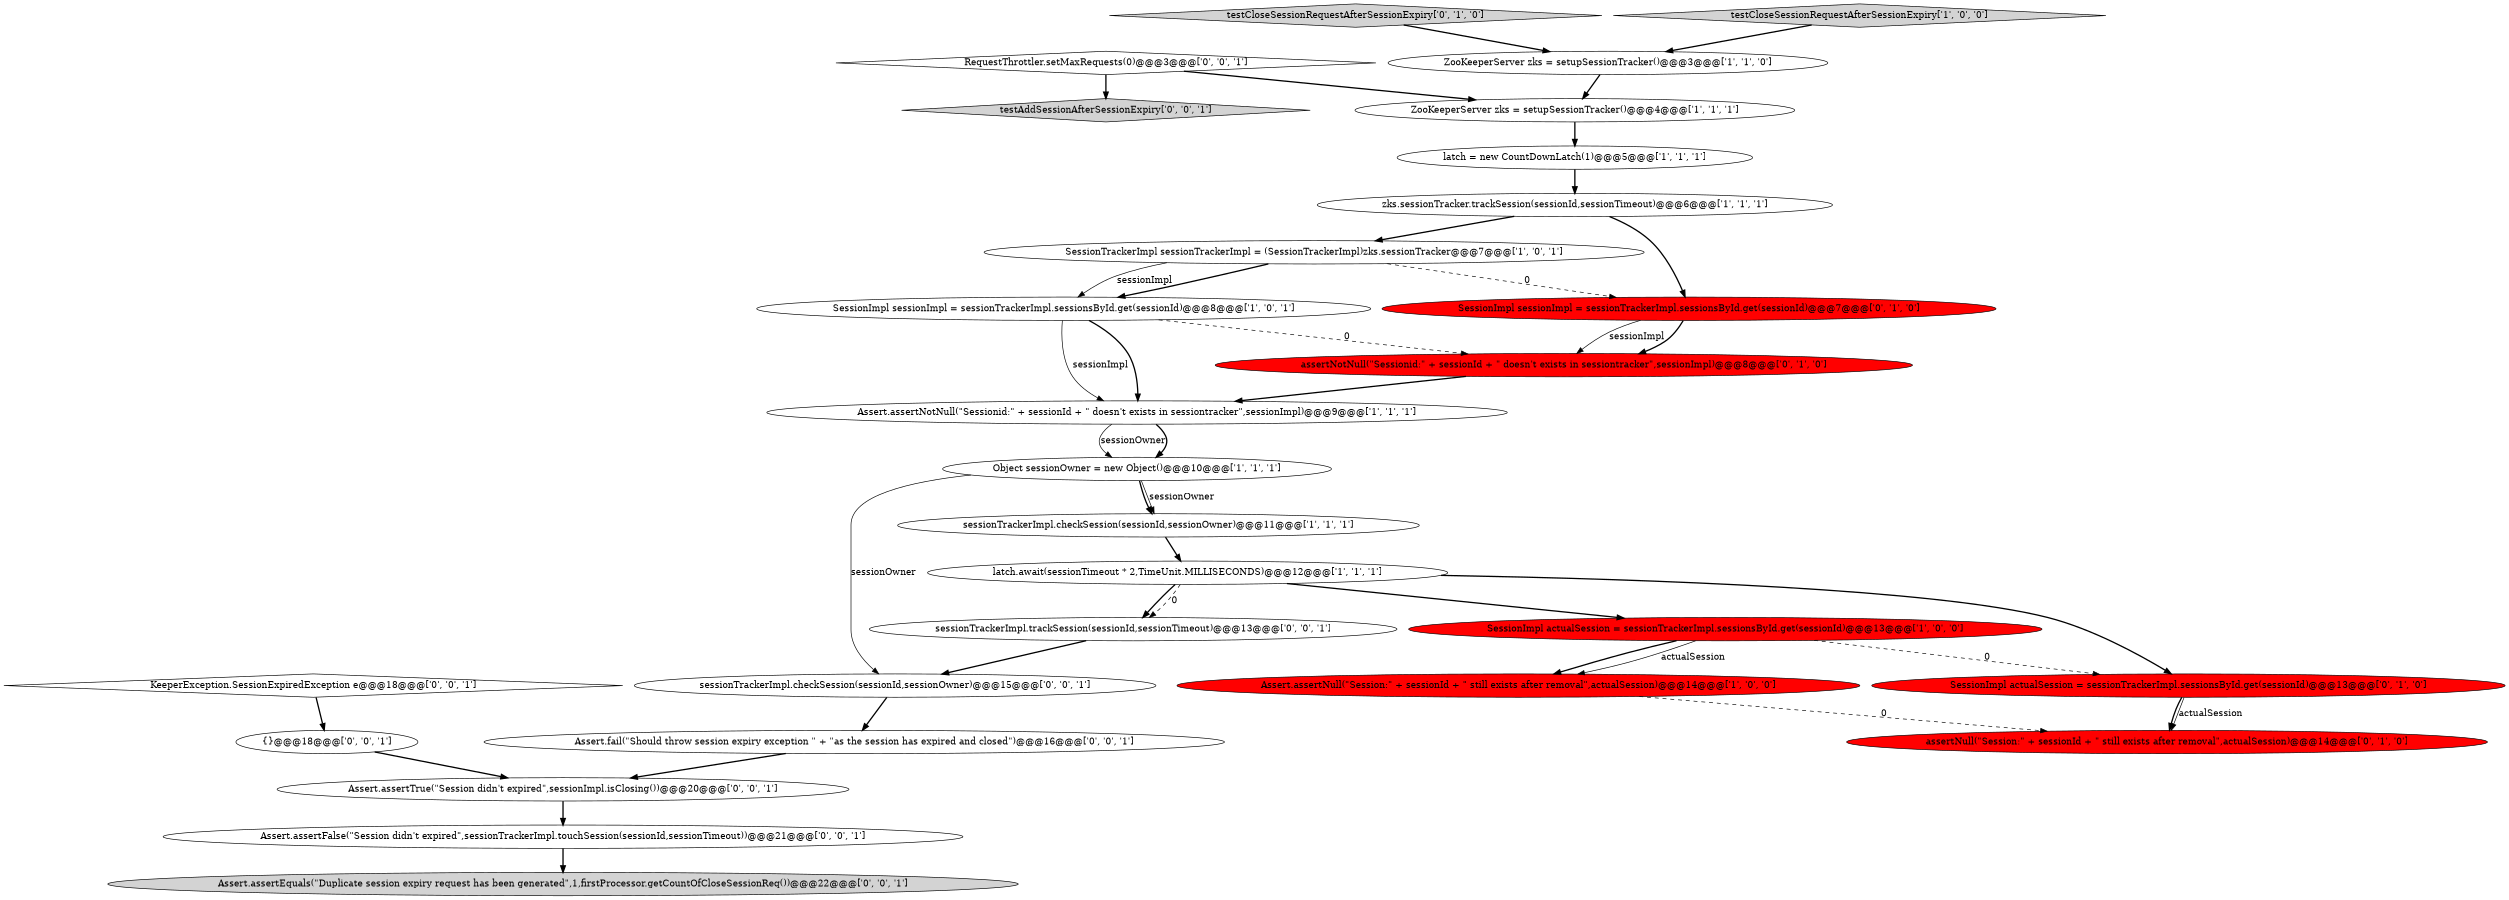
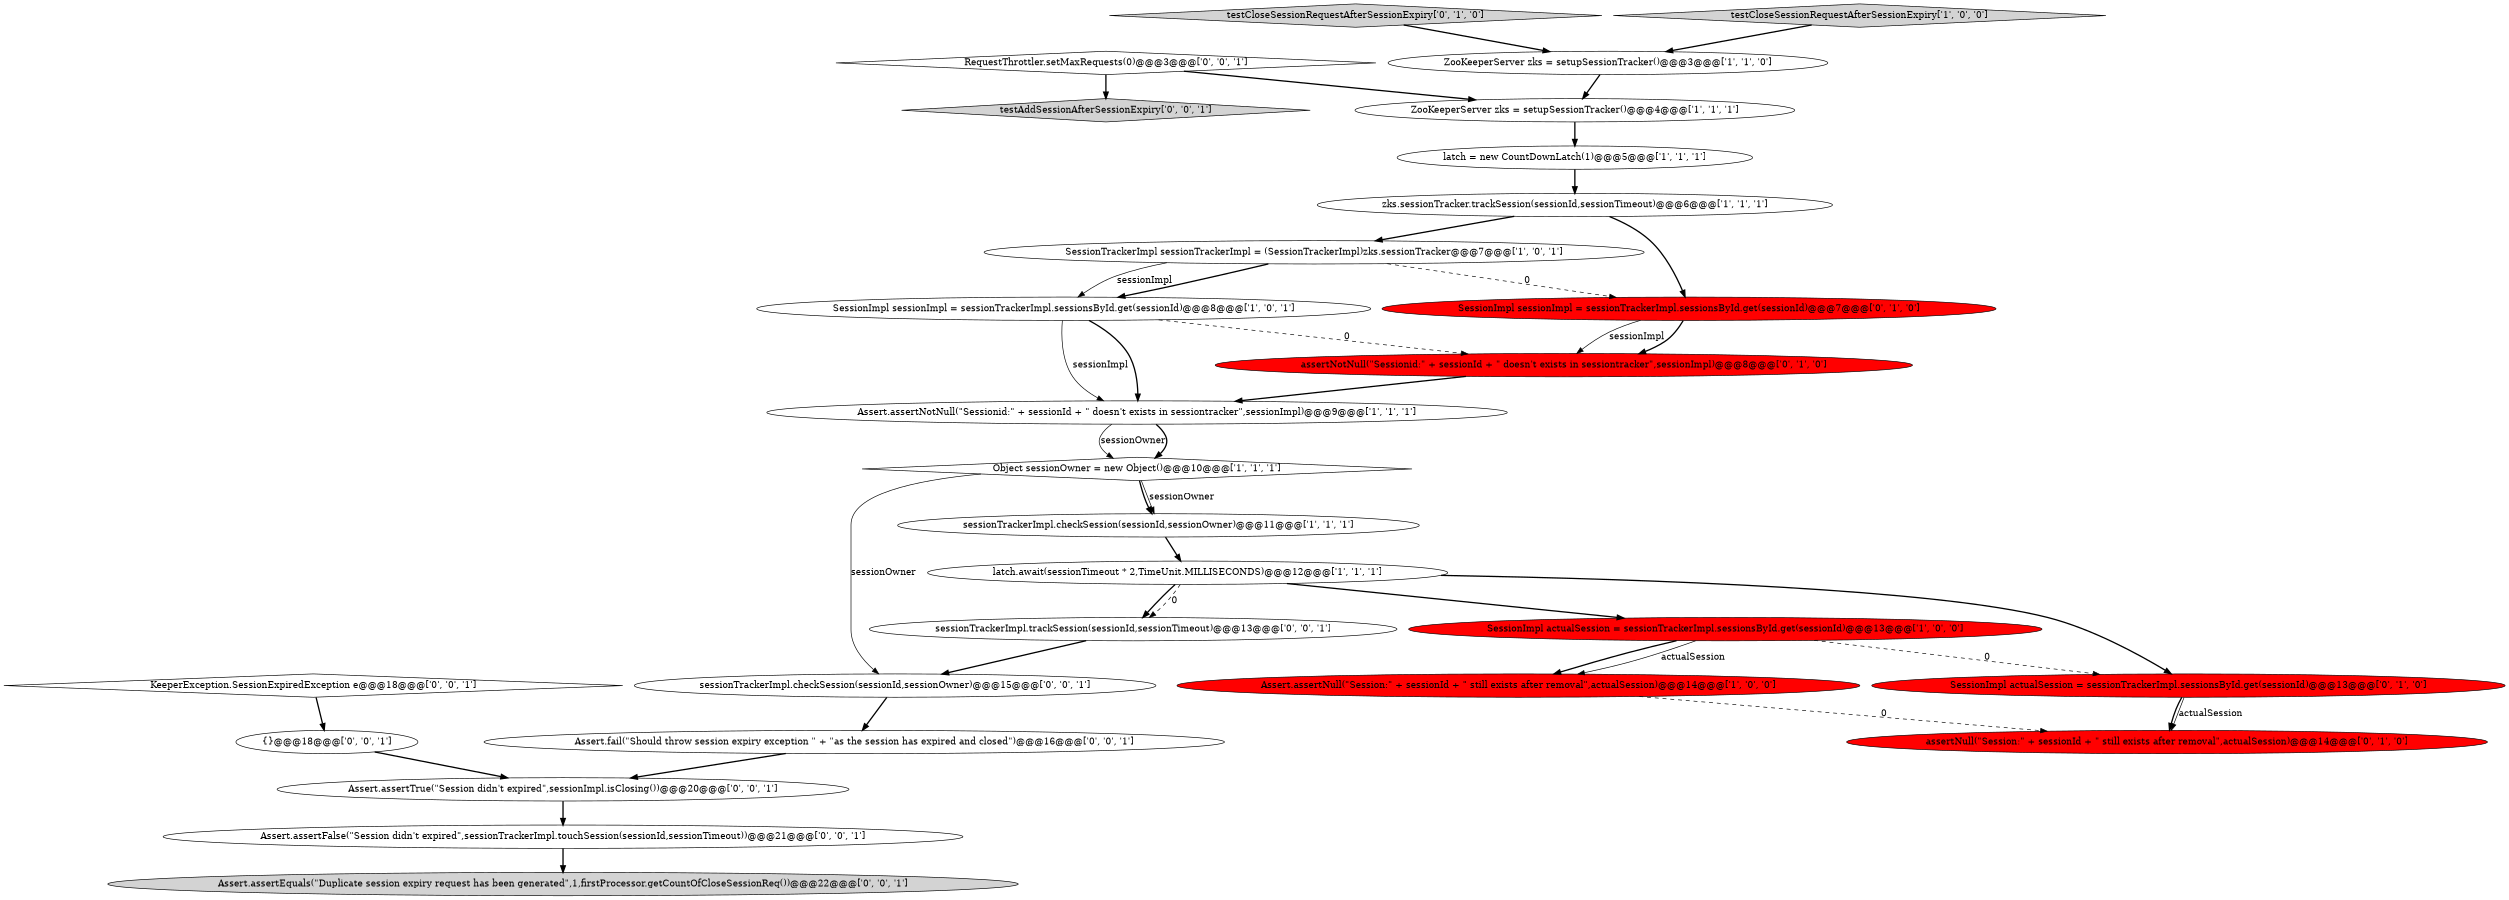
node "Object sessionOwner = new Object()@@@10@@@['1', '1', '1']": shape ellipse -> diamond
